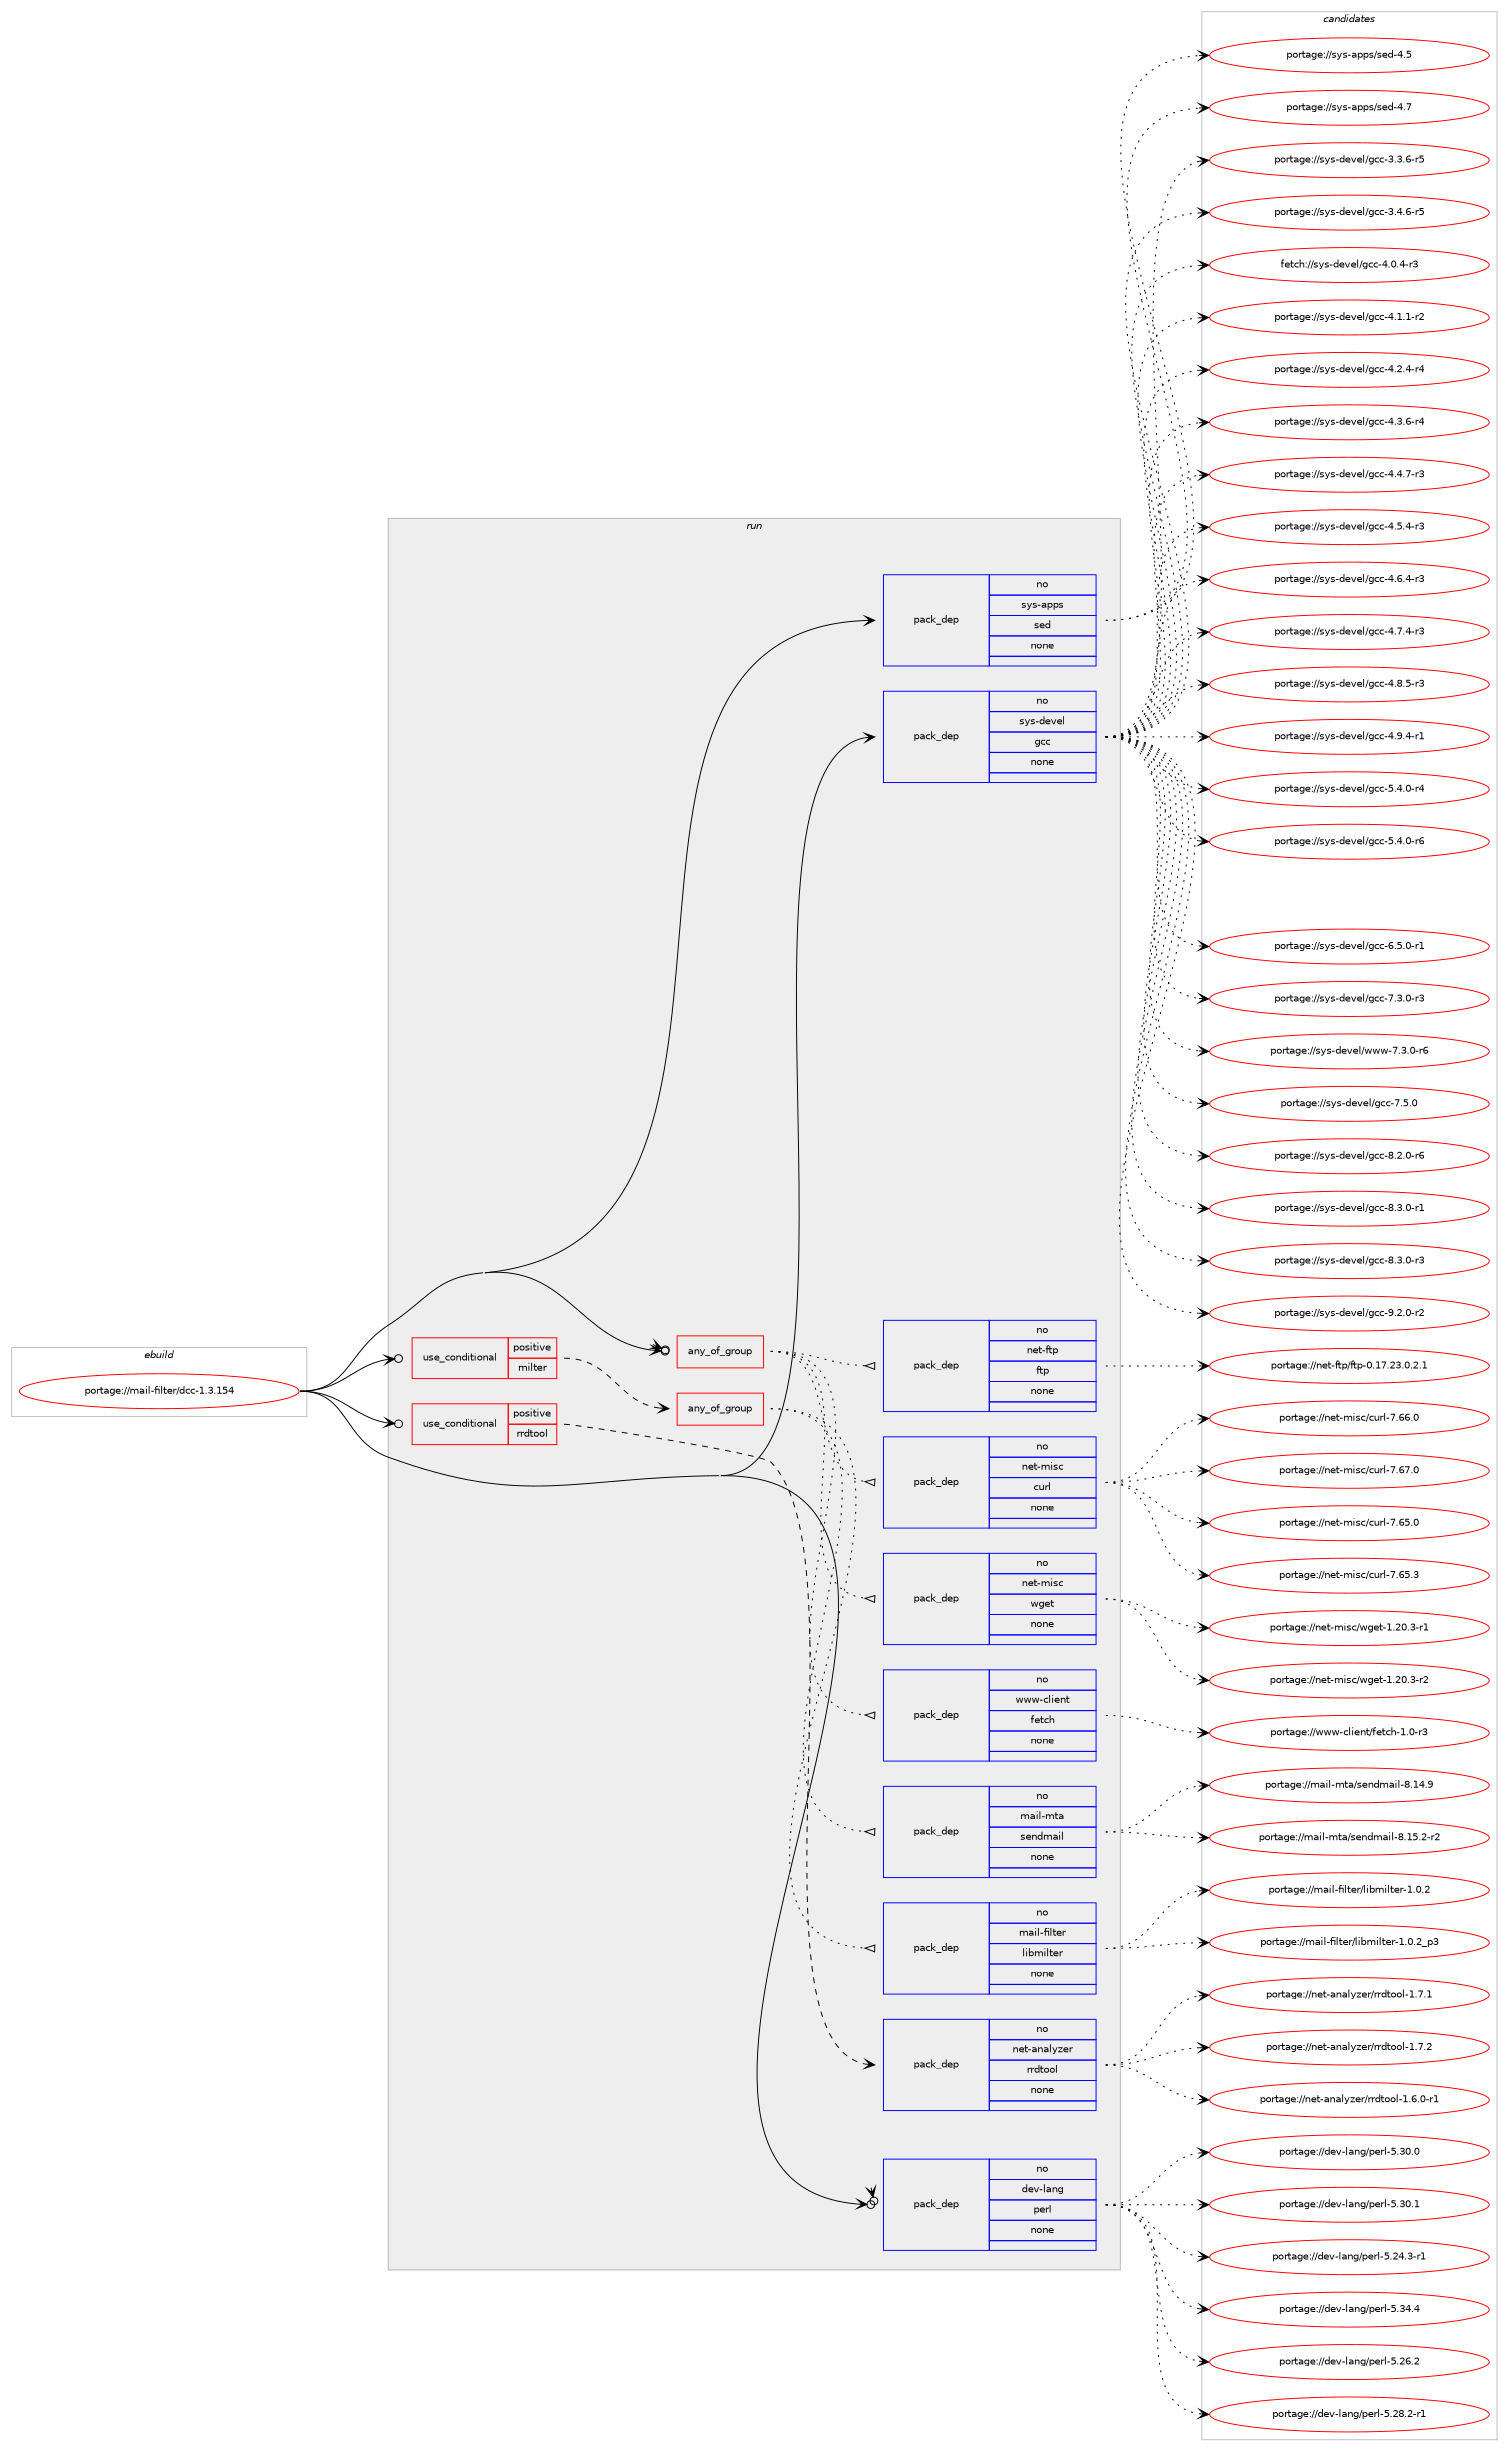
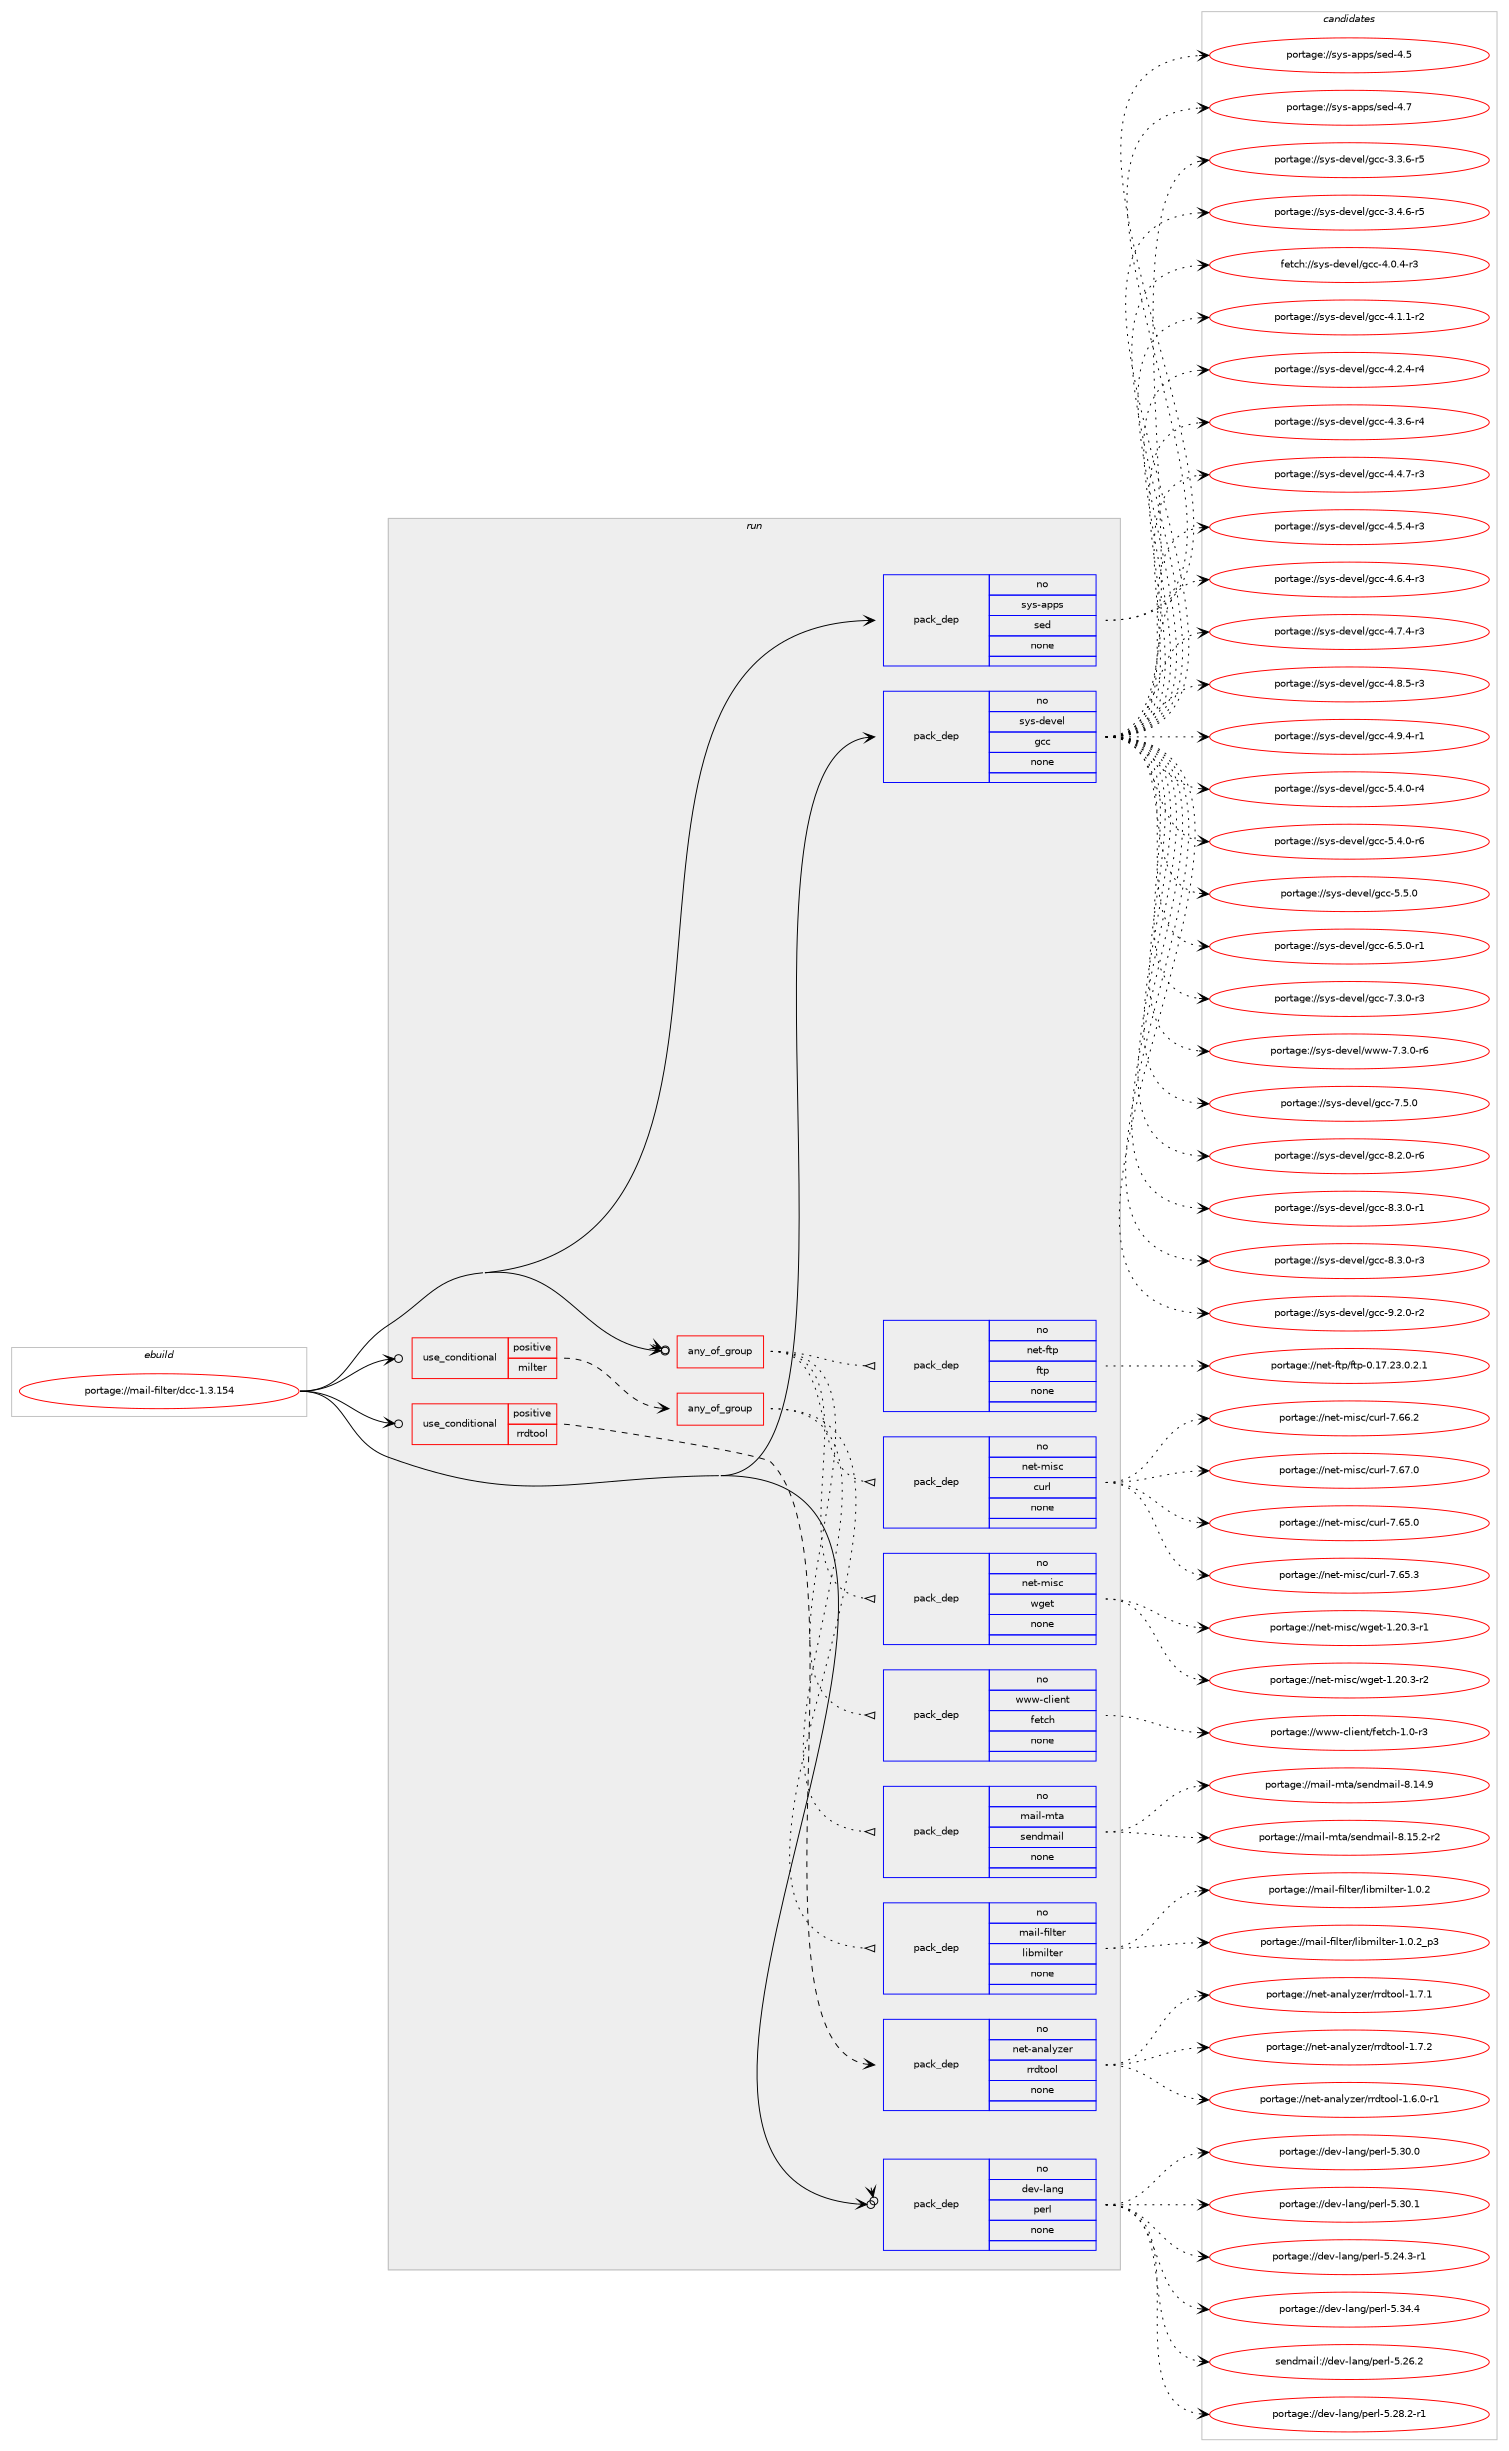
node "portage://sys-devel/gcc-5.5.0": added
node "portage://net-misc/curl-7.66.0": label "portage://net-misc/curl-7.66.0" -> "portage://net-misc/curl-7.66.2"
node "portage://dev-lang/perl-5.26.2": label "portage://dev-lang/perl-5.26.2" -> "sendmail://dev-lang/perl-5.26.2"
